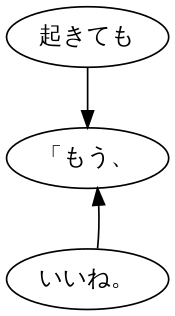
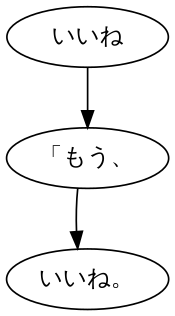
node "起きても": label "起きても" -> "いいね"
edge "いいね。" -> "「もう、": reversed
